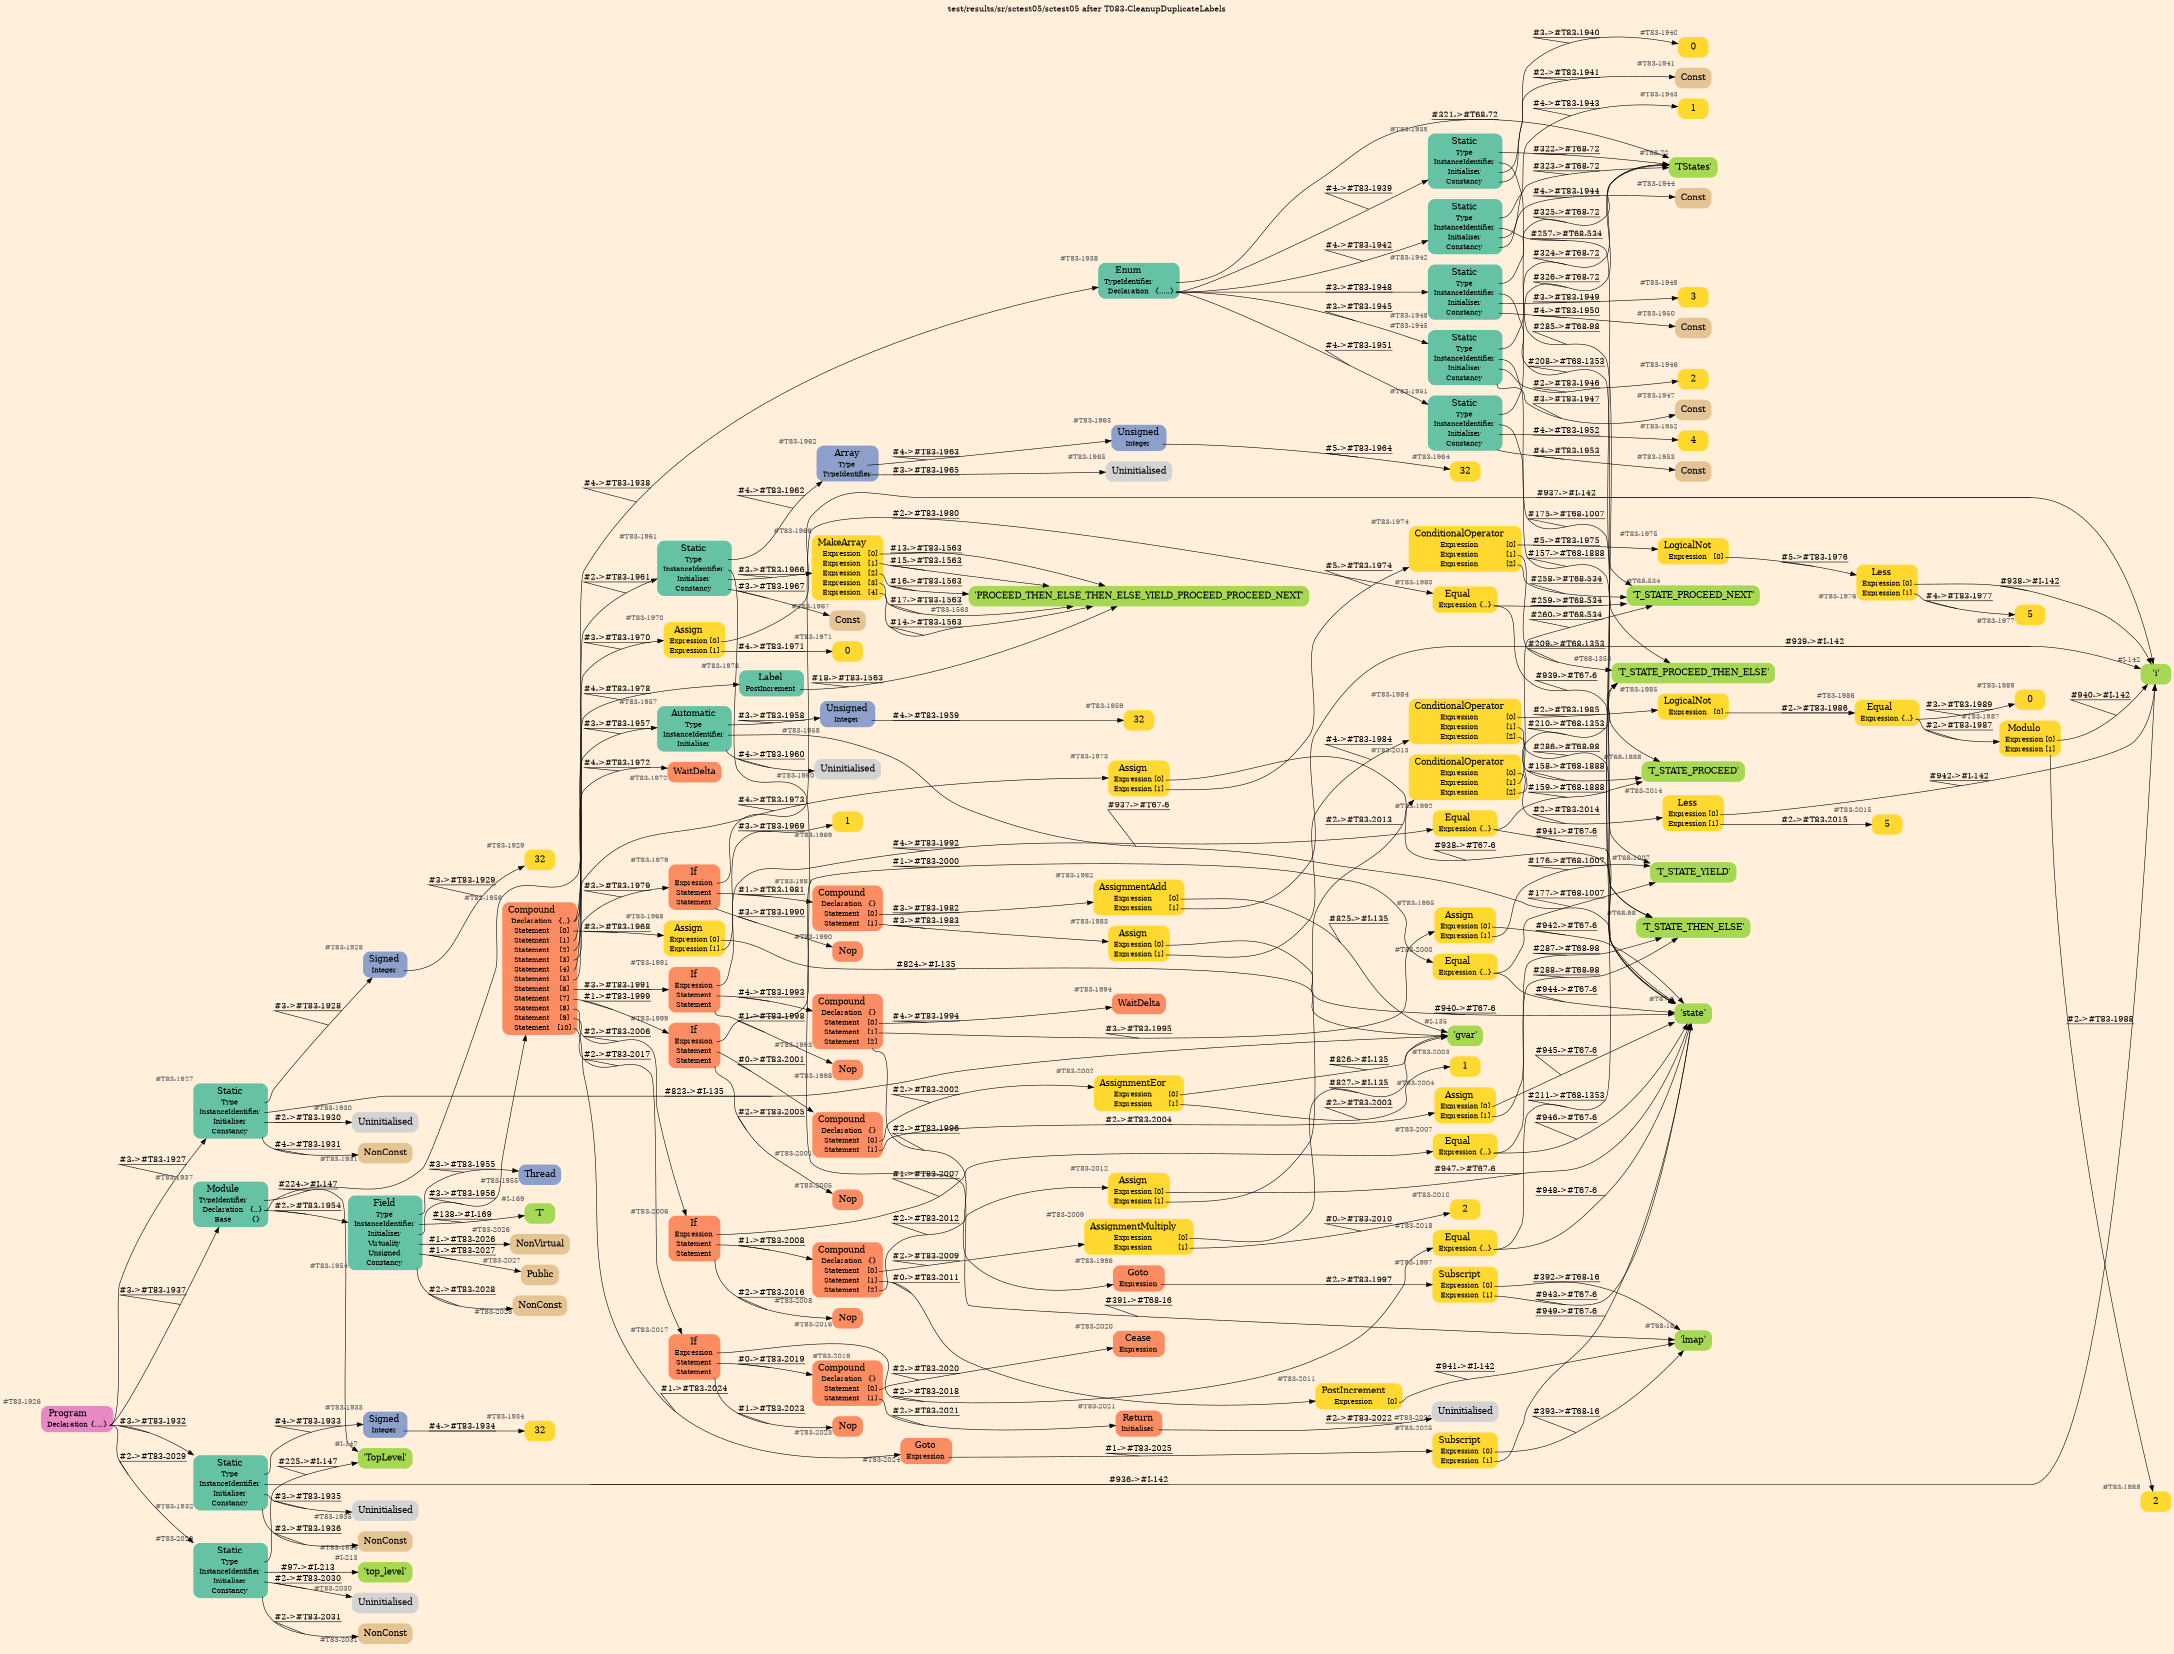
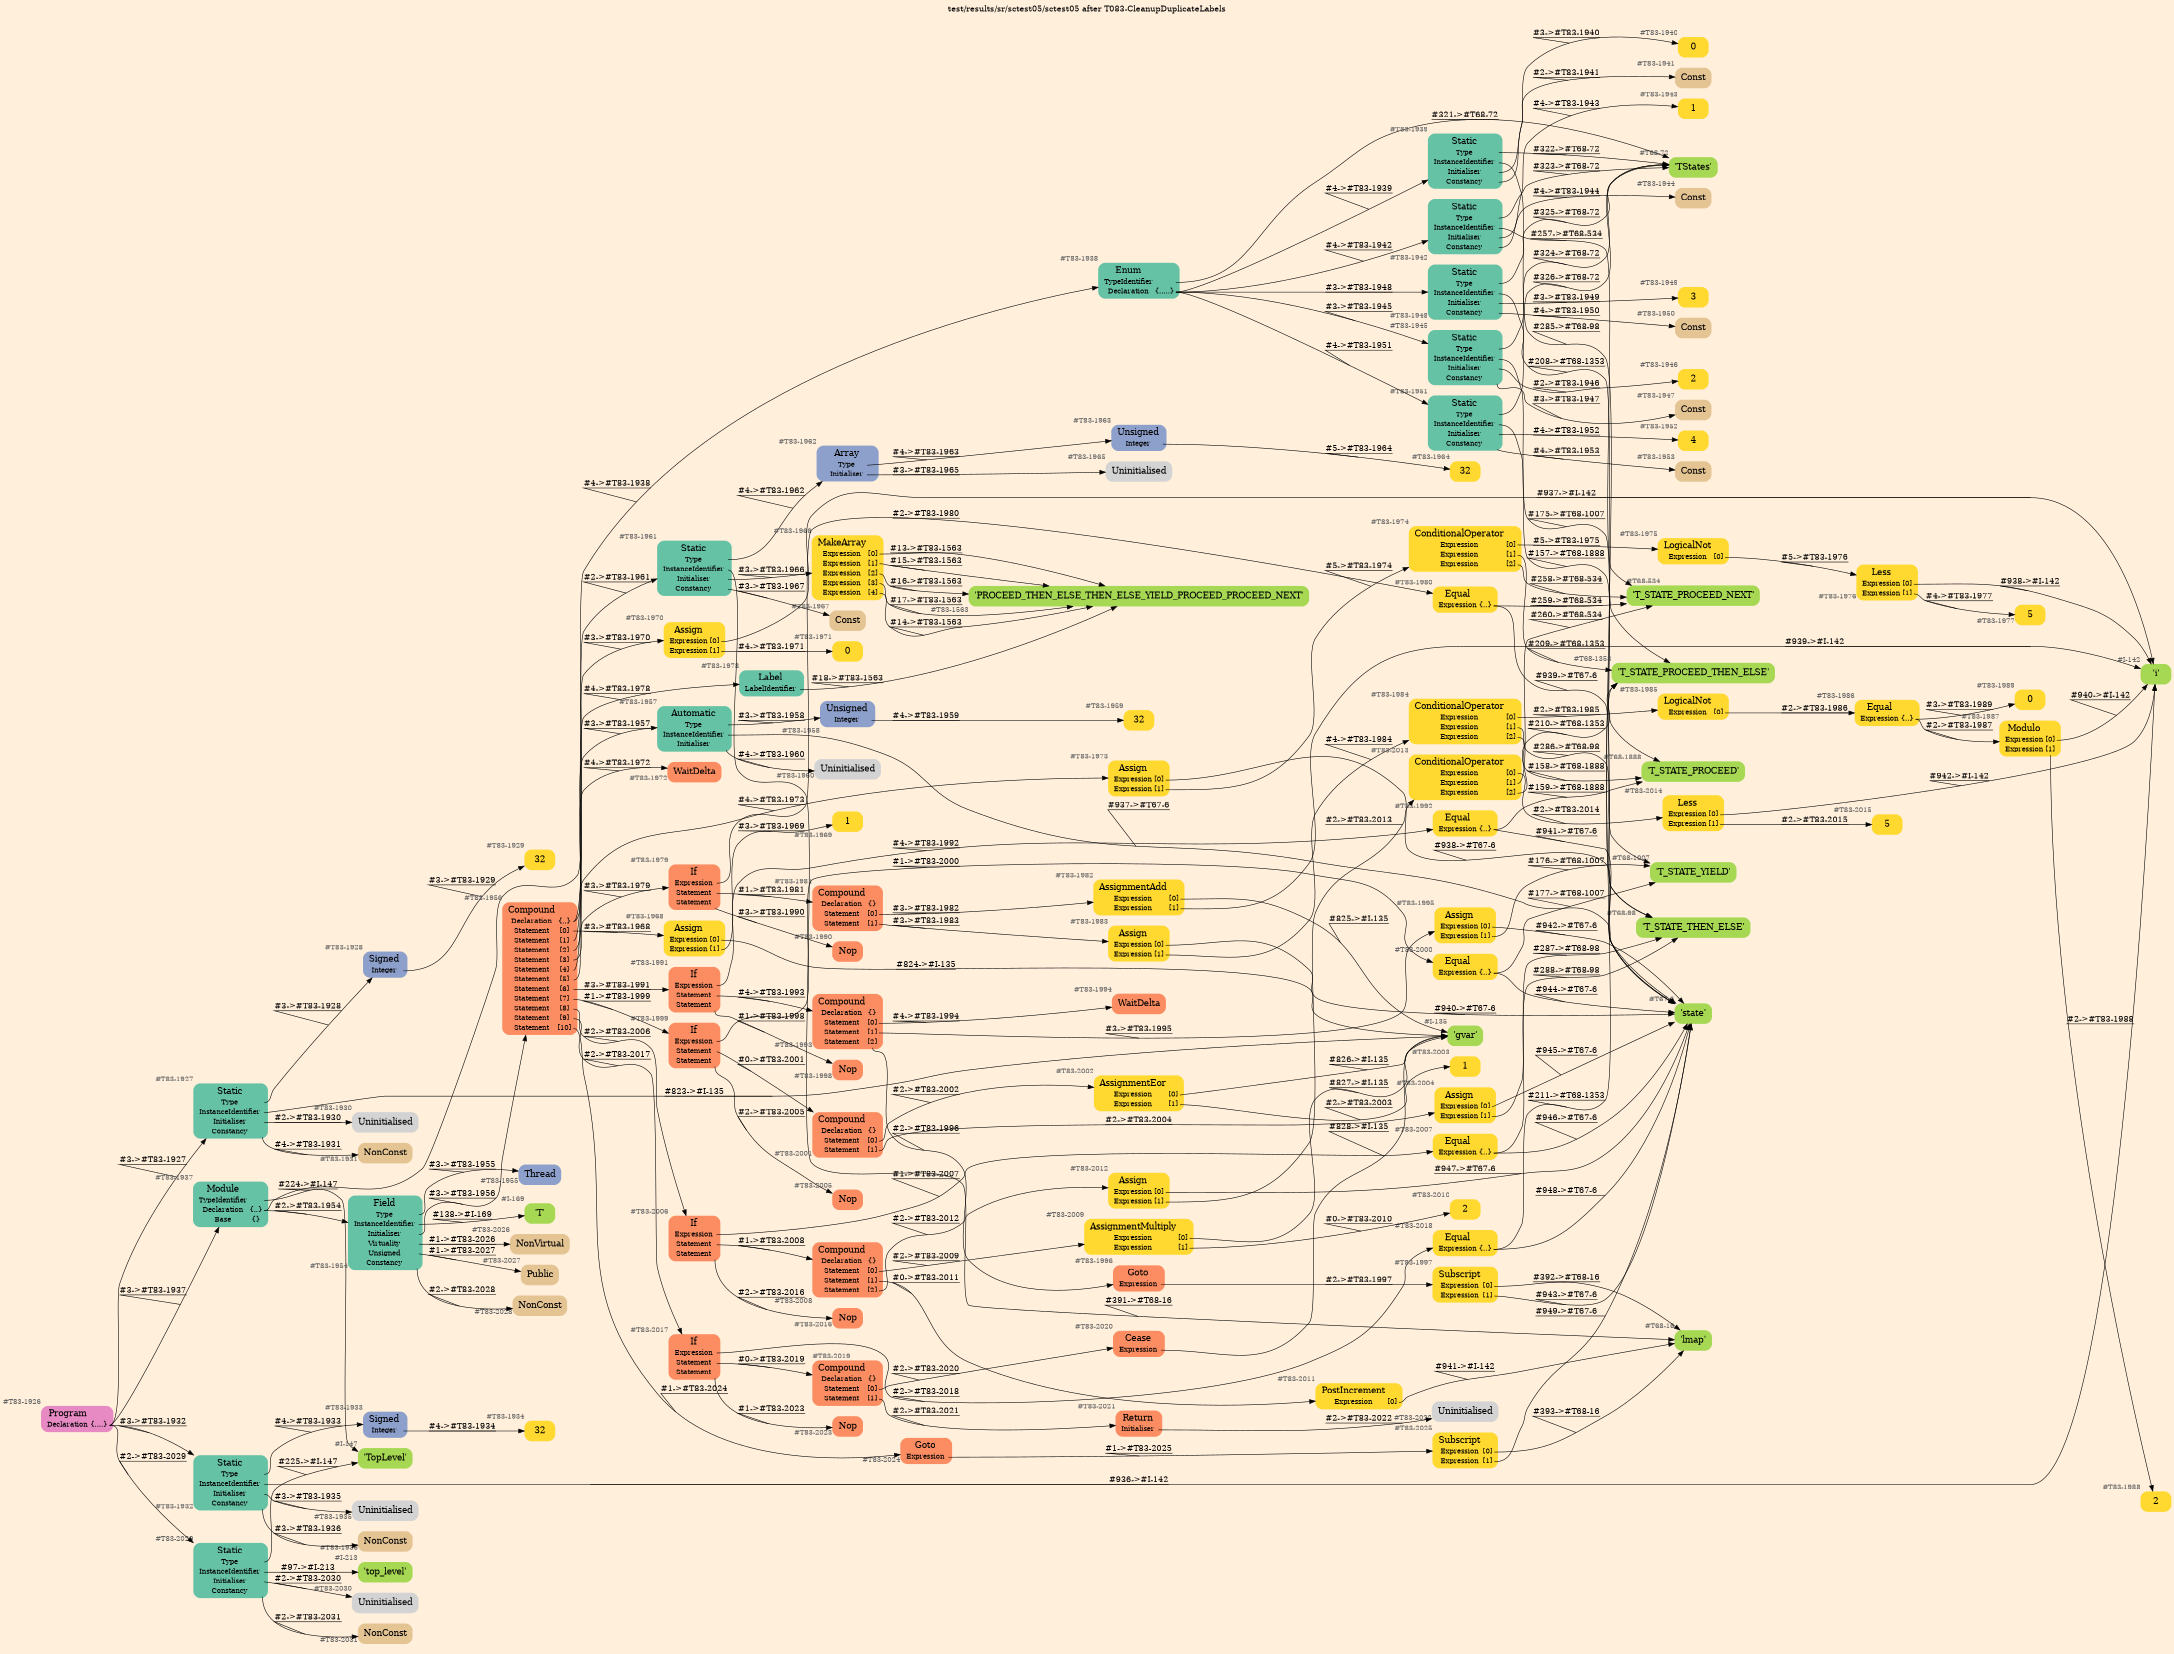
node "Array": text "TypeIdentifier" -> "Initialiser"
node "Label": text "PostIncrement" -> "LabelIdentifier"
edge "Cease" -> "'gvar'": added, label "#828->#I-135"
